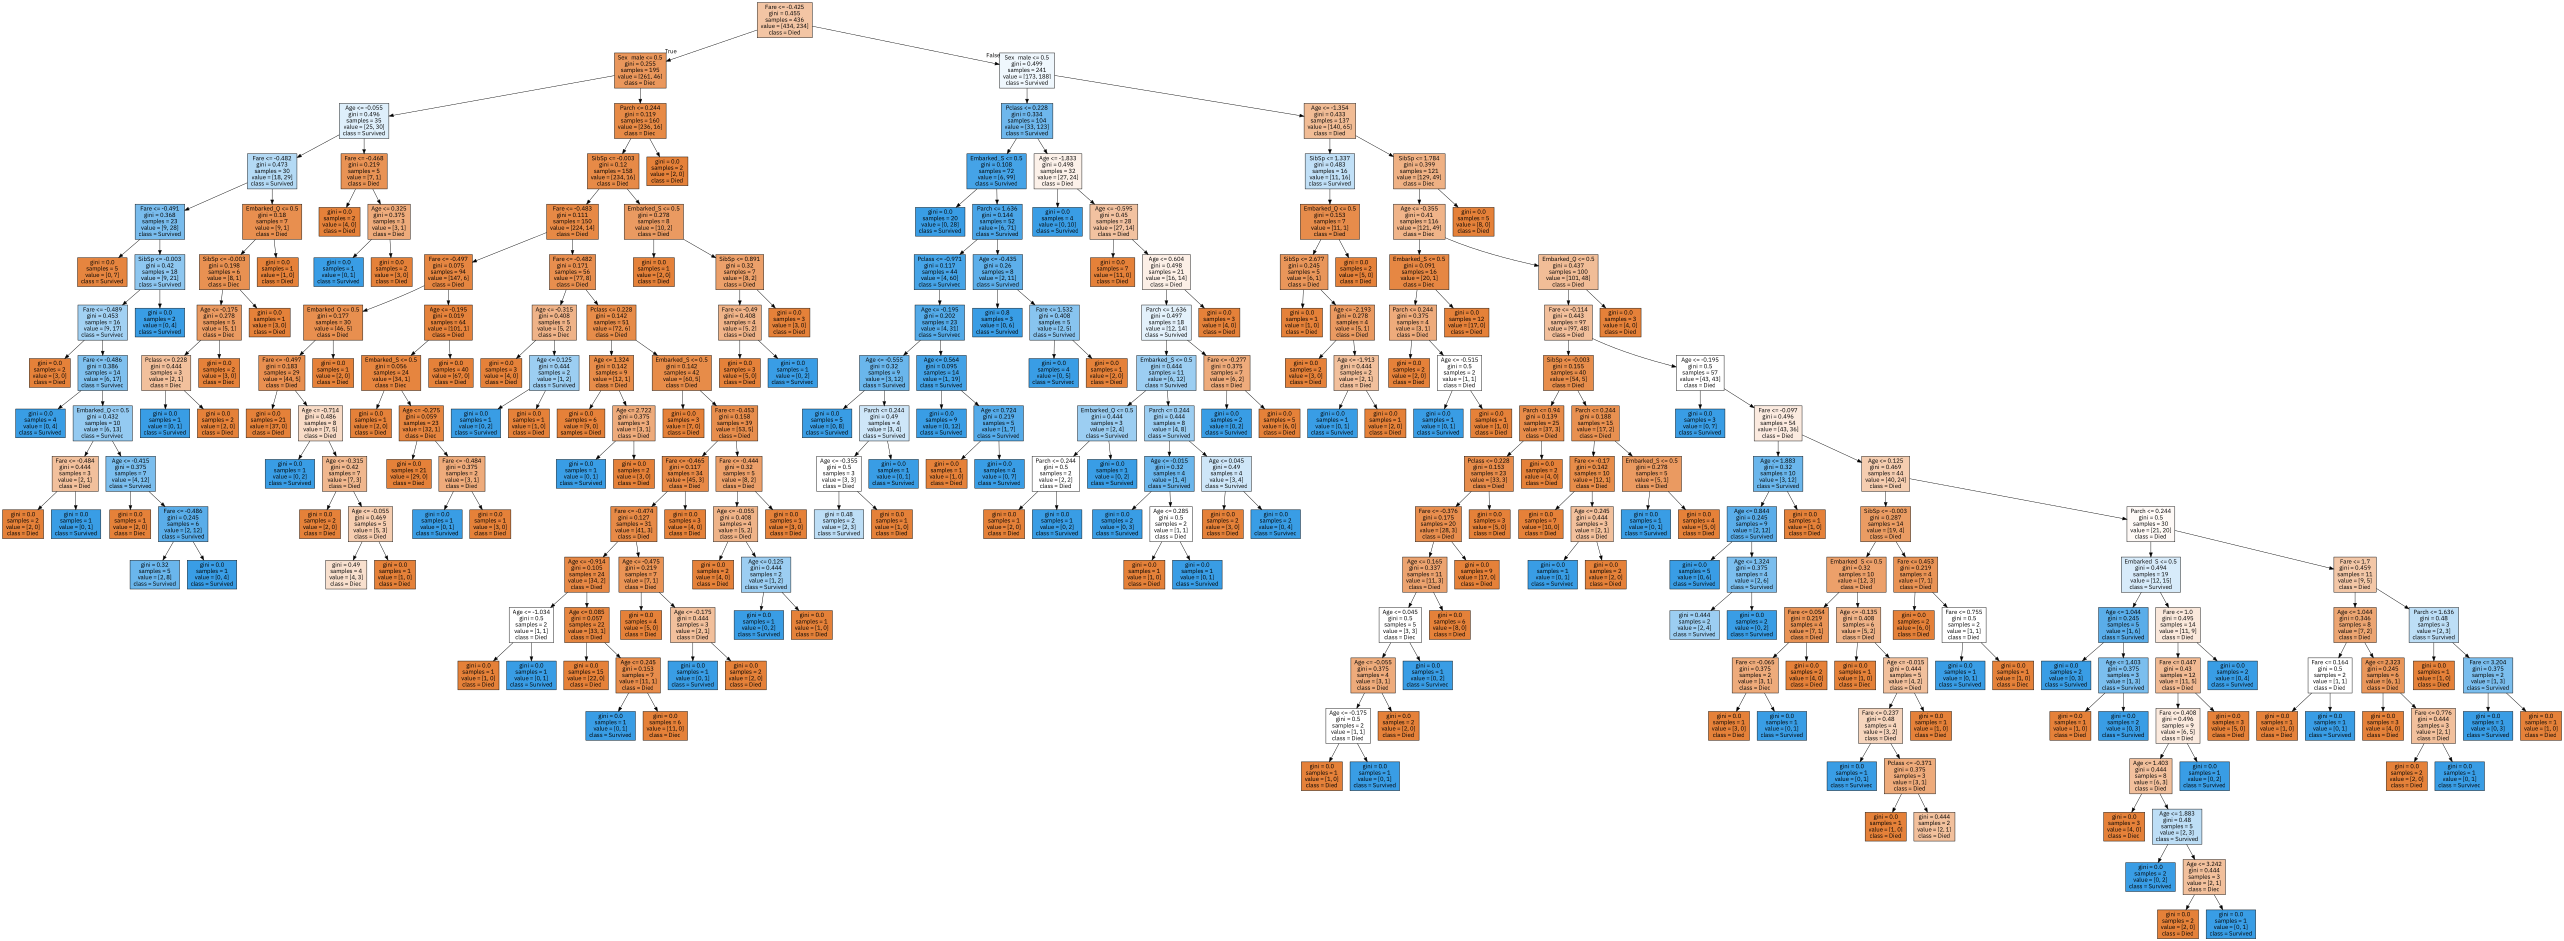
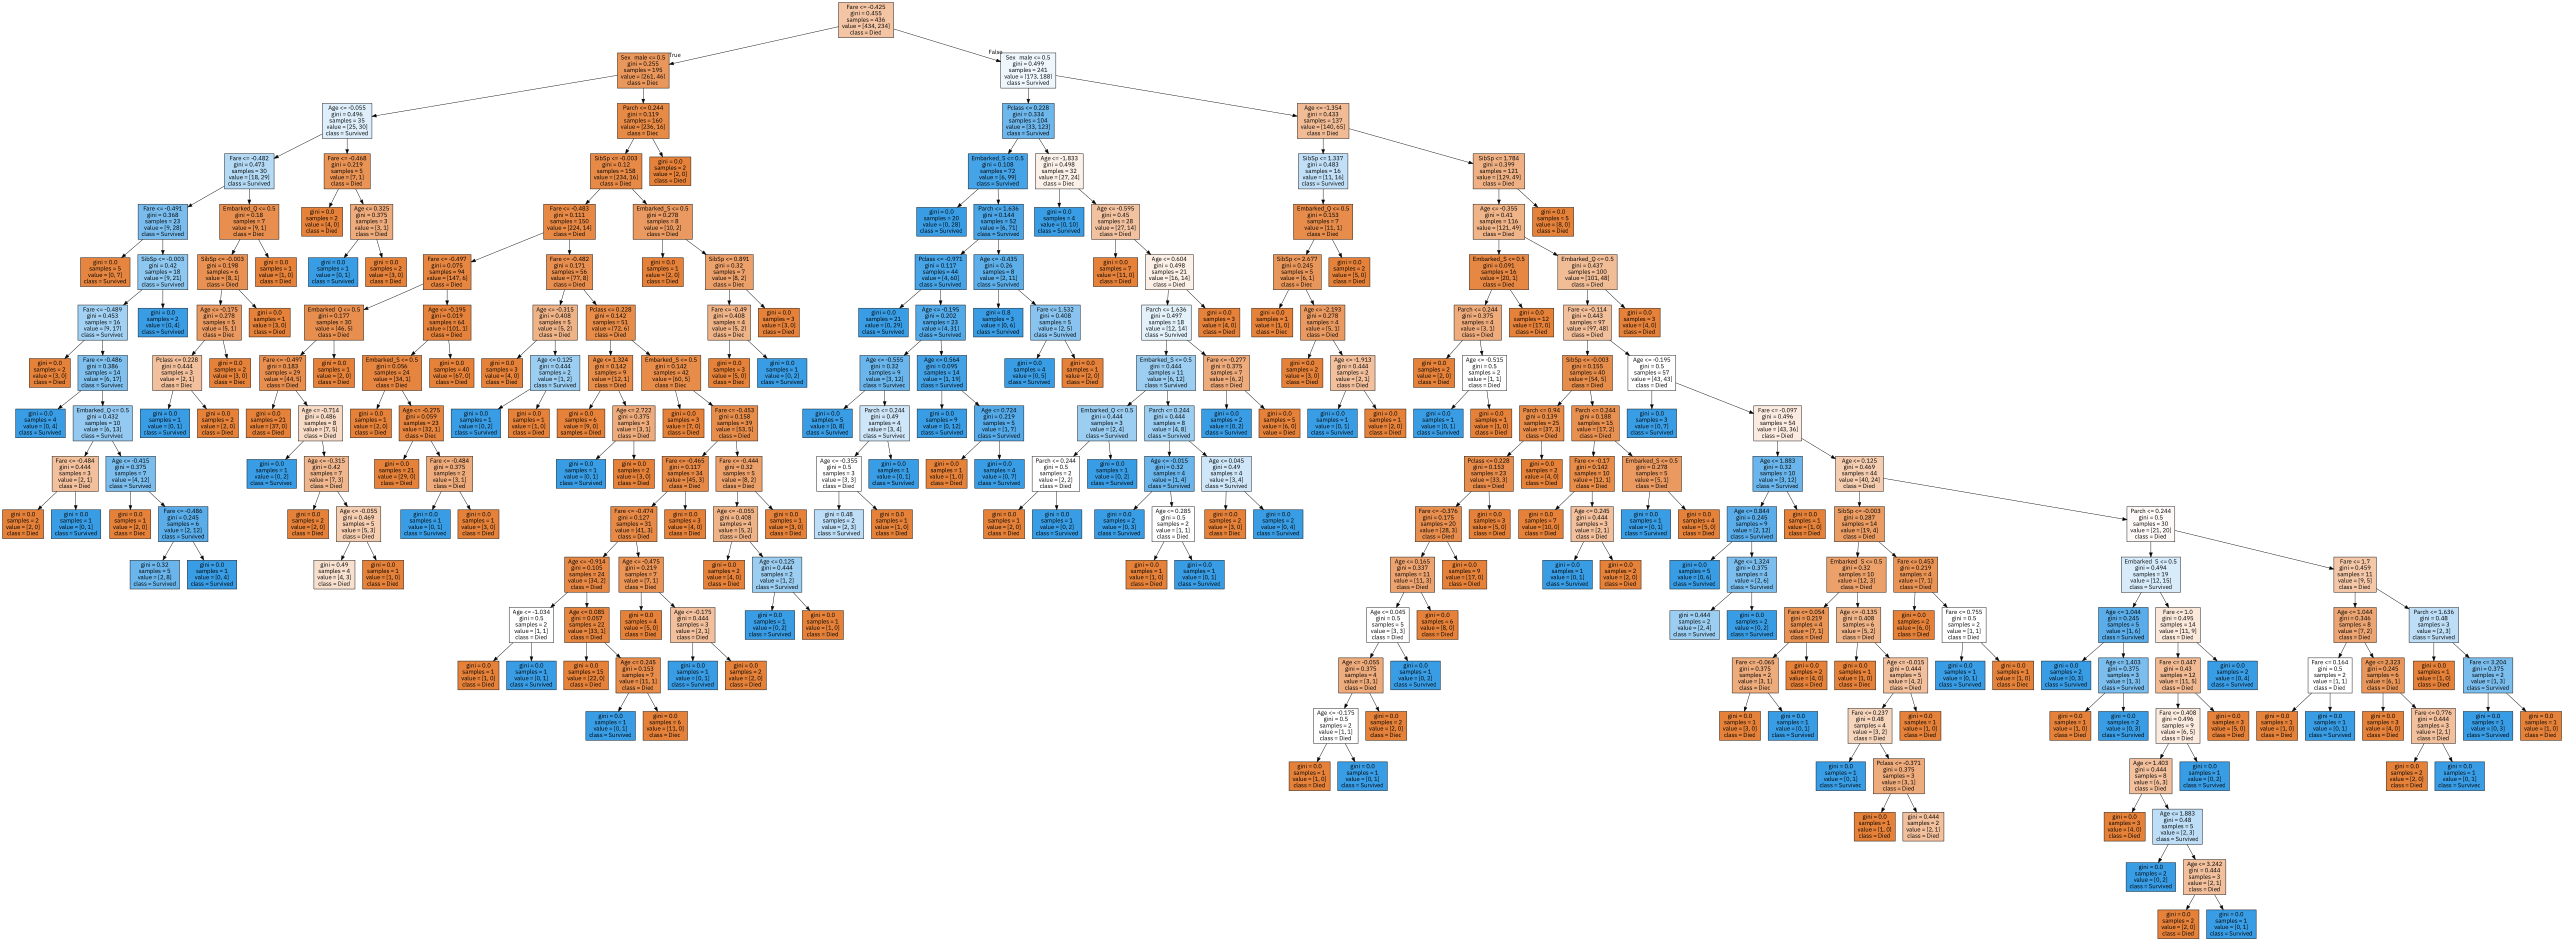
node "gini = 0.0 samples = 21 value = [0, 29] class = Survived": added
node "gini = 0.0 samples = 5 value = [6, 0] class = Died": label "gini = 0.0 samples = 5 value = [6, 0] class = Died" -> "gini = 0.0 samples = 5 value = [6, 0] value = Died"
